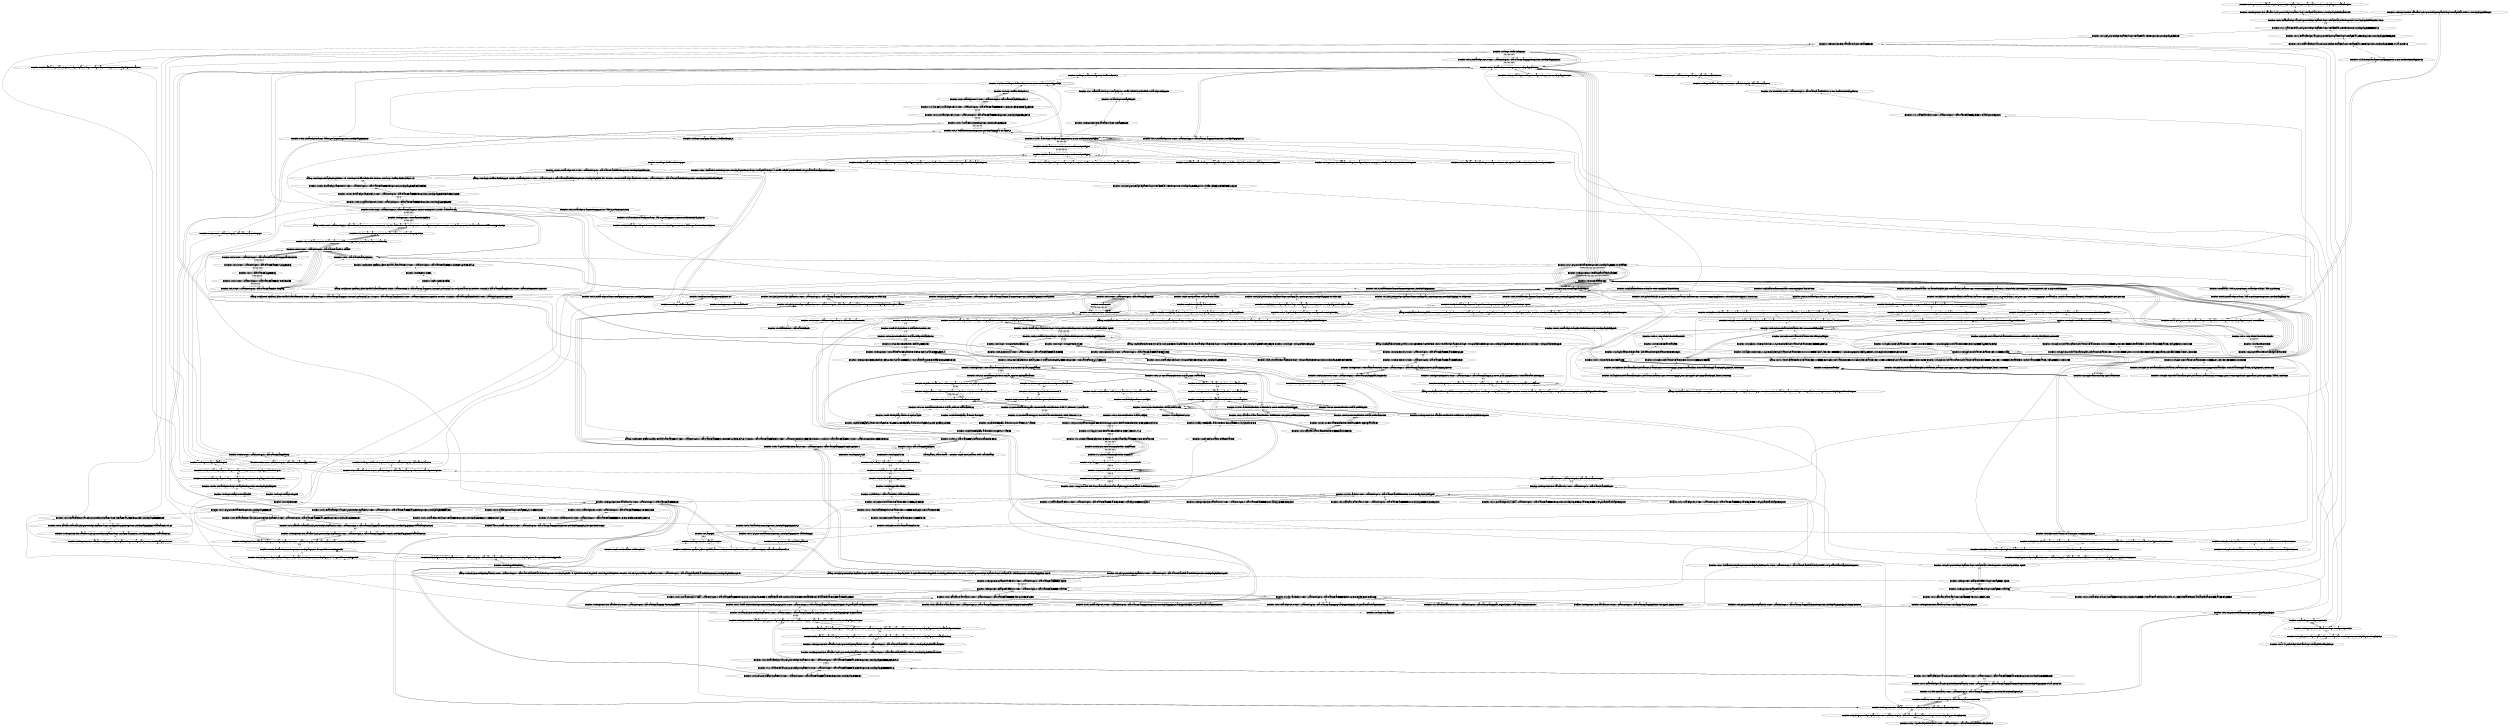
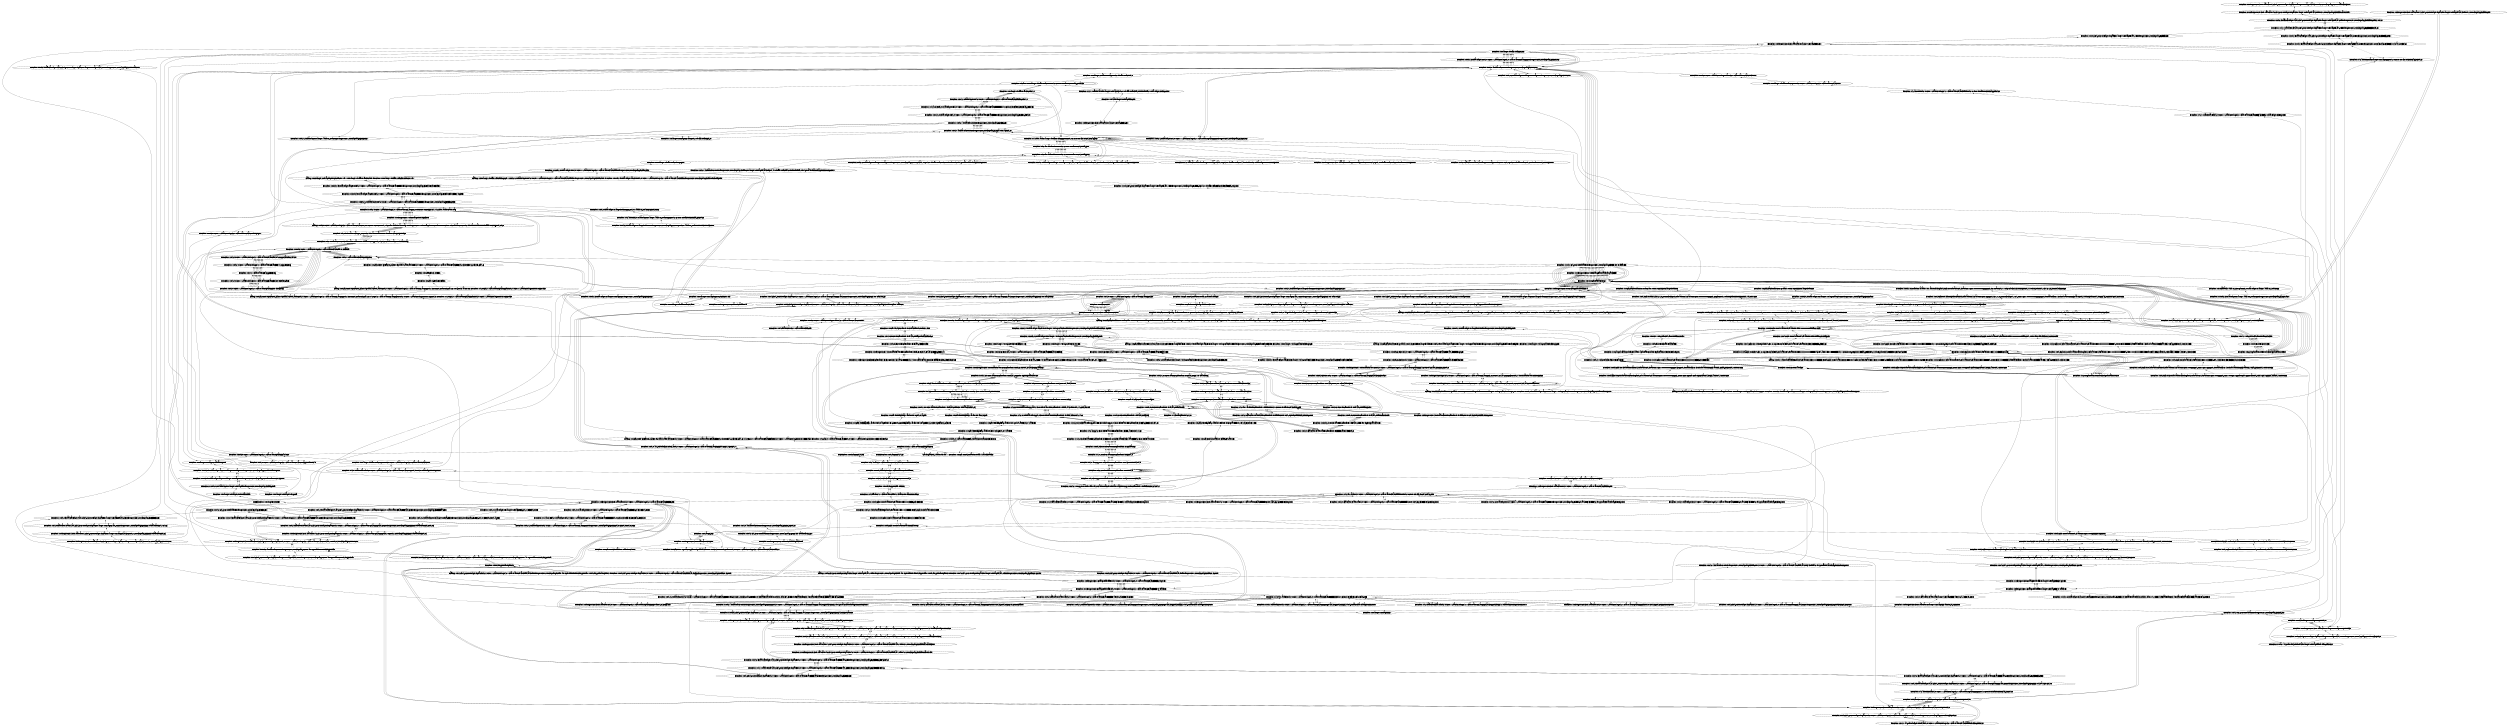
node "Function- _ZN4mqtt6to_intEb": label "Function- _ZN4mqtt6to_intEb" -> "INITFunction- _ZN4mqtt6to_intEb"
